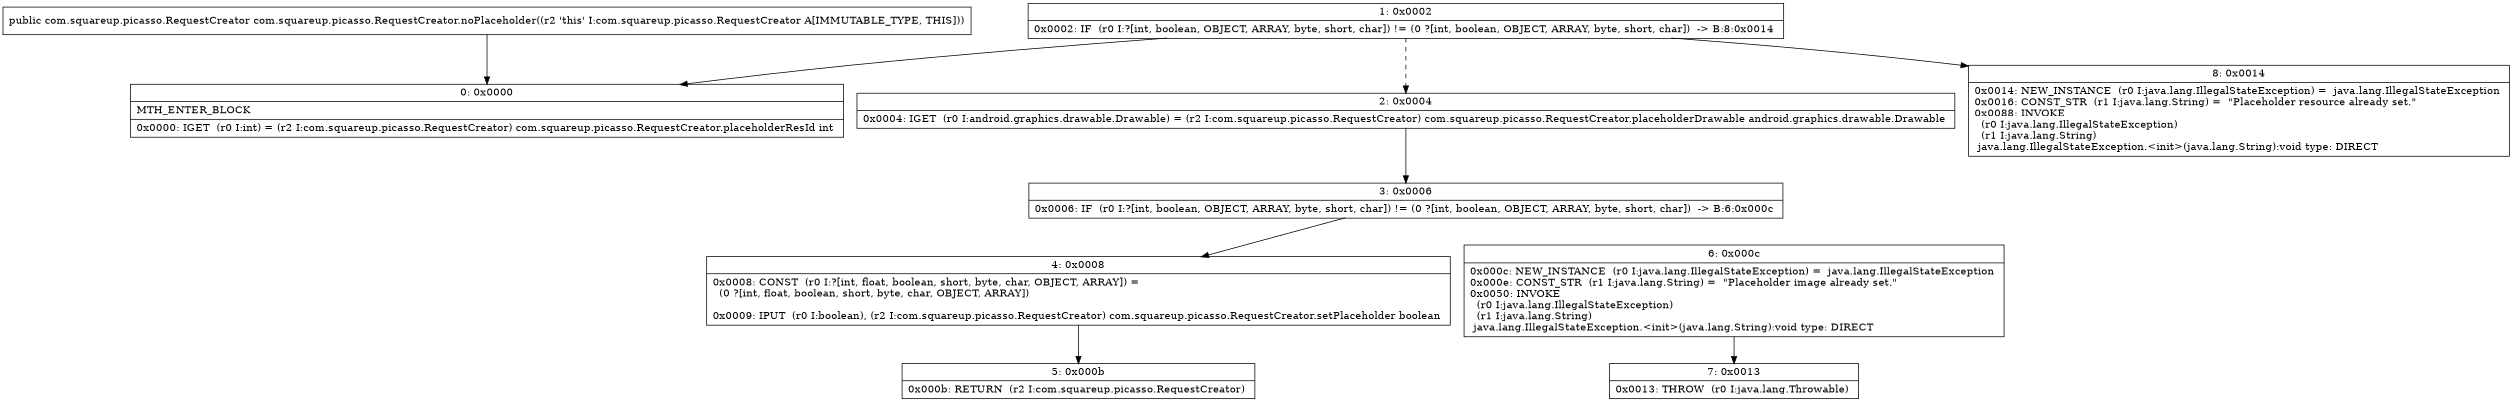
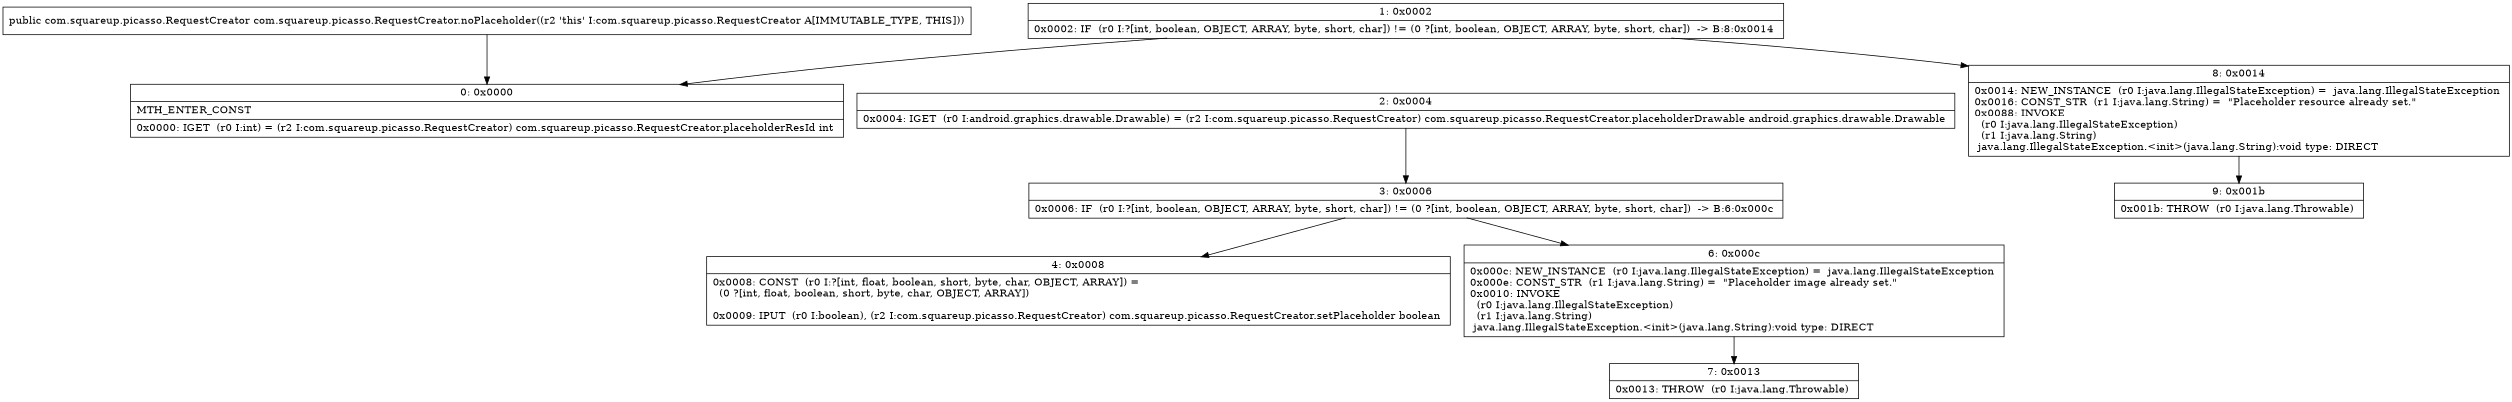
edge "1: 0x0002" -> "2: 0x0004": removed
node "0: 0x0000": text "MTH_ENTER_BLOCK" -> "MTH_ENTER_CONST"
node "9: 0x001b": added
edge "3: 0x0006" -> "6: 0x000c": added
node "6: 0x000c": text "0x0050: INVOKE" -> "0x0010: INVOKE"
node "5: 0x000b": removed
